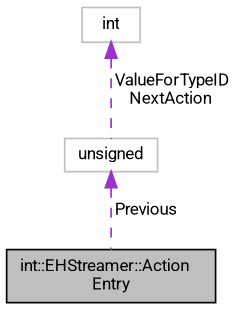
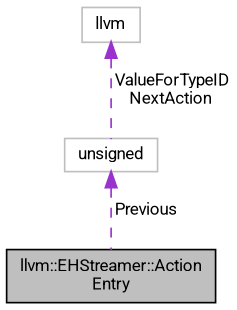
node "int": label "int" -> "llvm"
node "int::EHStreamer::Action Entry": label "int::EHStreamer::Action Entry" -> "llvm::EHStreamer::Action Entry"
